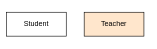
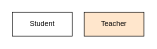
node "Student": moved (36, 24) -> (42, 24)
